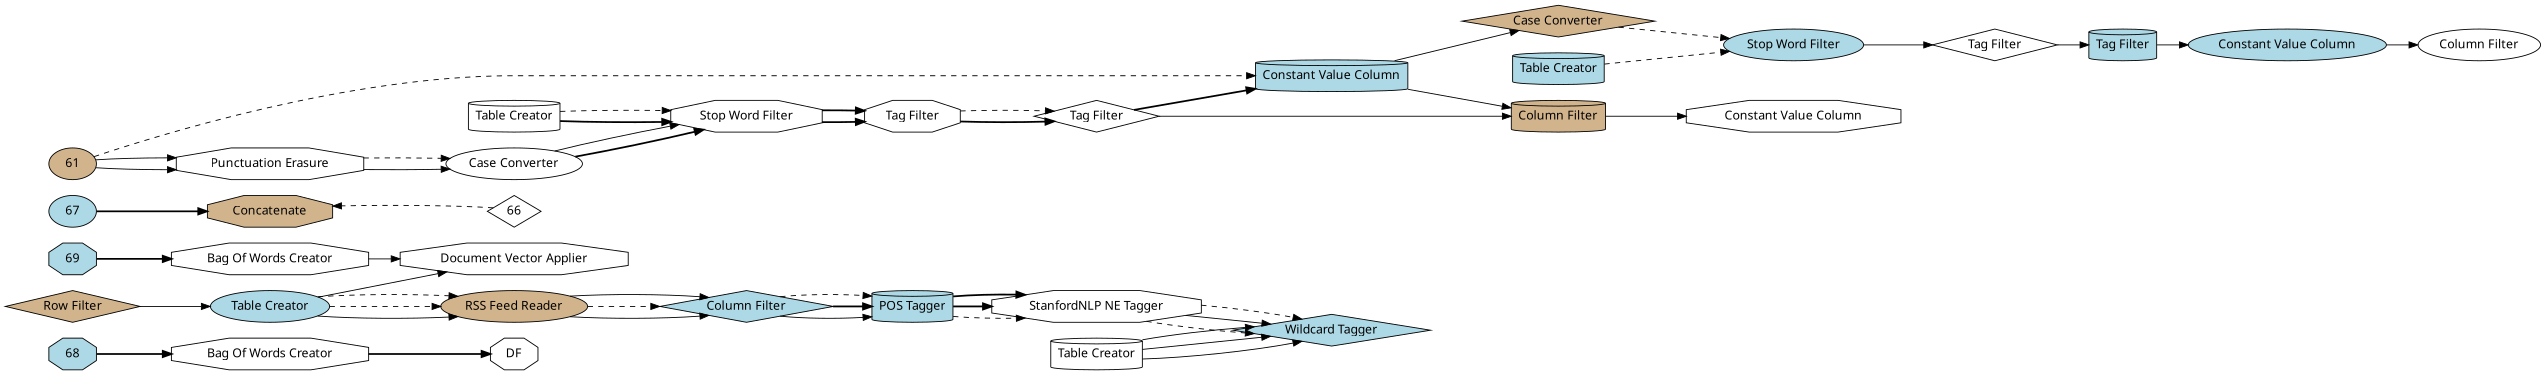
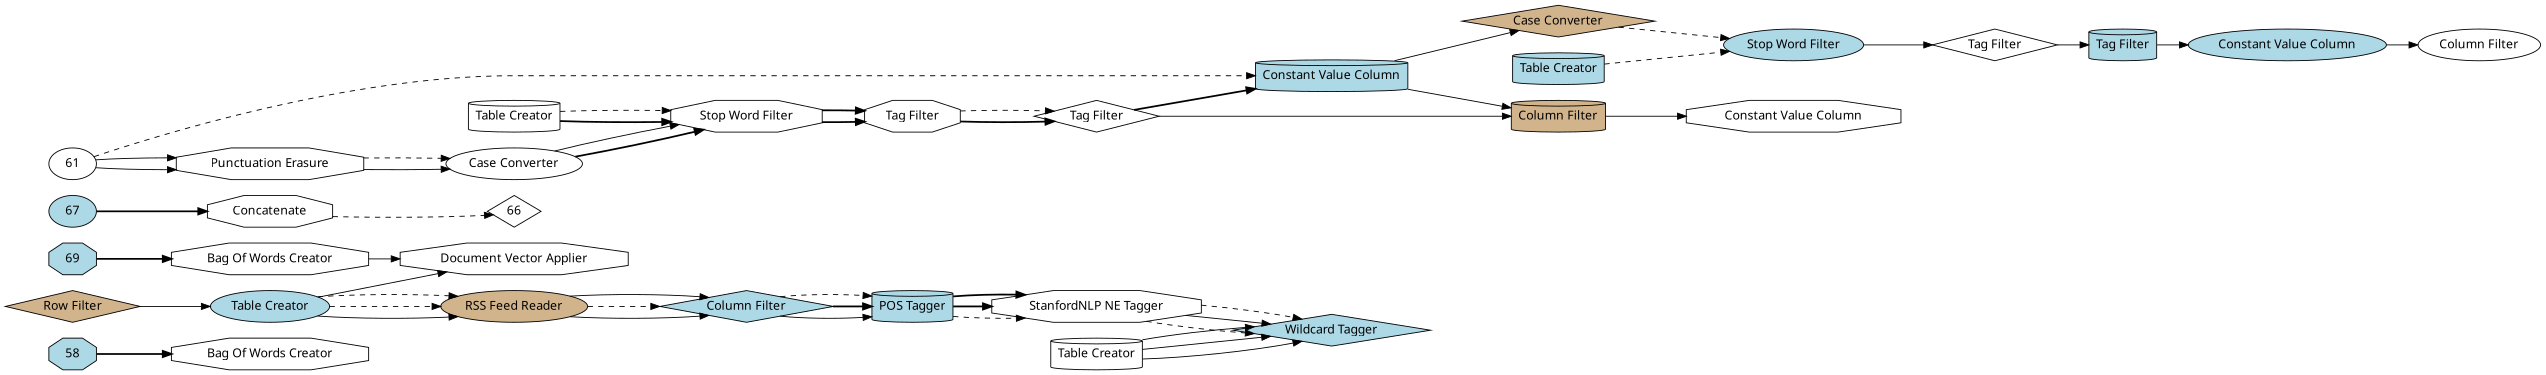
node "61": fillcolor tan -> white
edge "66" -> "Concatenate": reversed
node "Concatenate": fillcolor tan -> white
node "68": label "68" -> "58"
node "DF": removed
